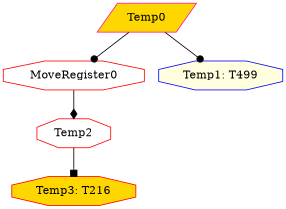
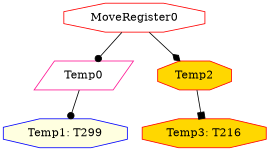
node "Temp0": fillcolor gold -> white
edge "Temp0" -> "MoveRegister0": reversed
node "Temp1: T499": label "Temp1: T499" -> "Temp1: T299"
node "Temp2": fillcolor white -> gold
